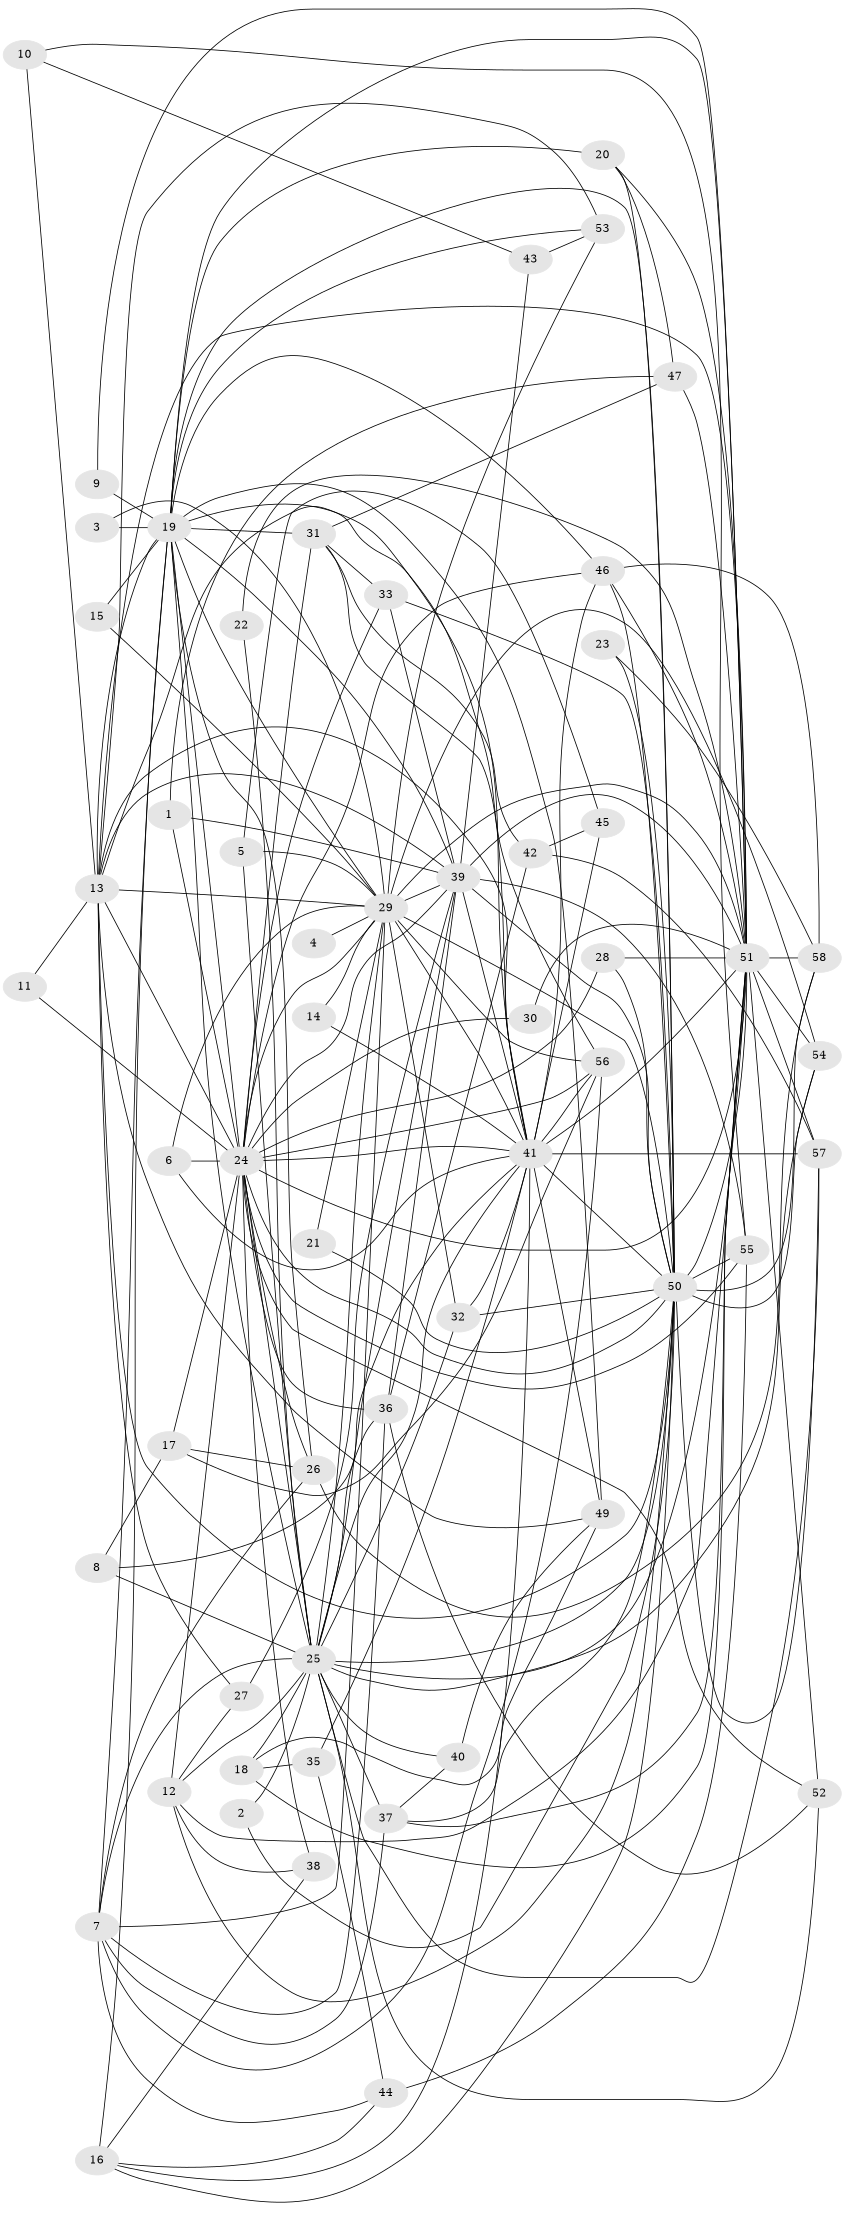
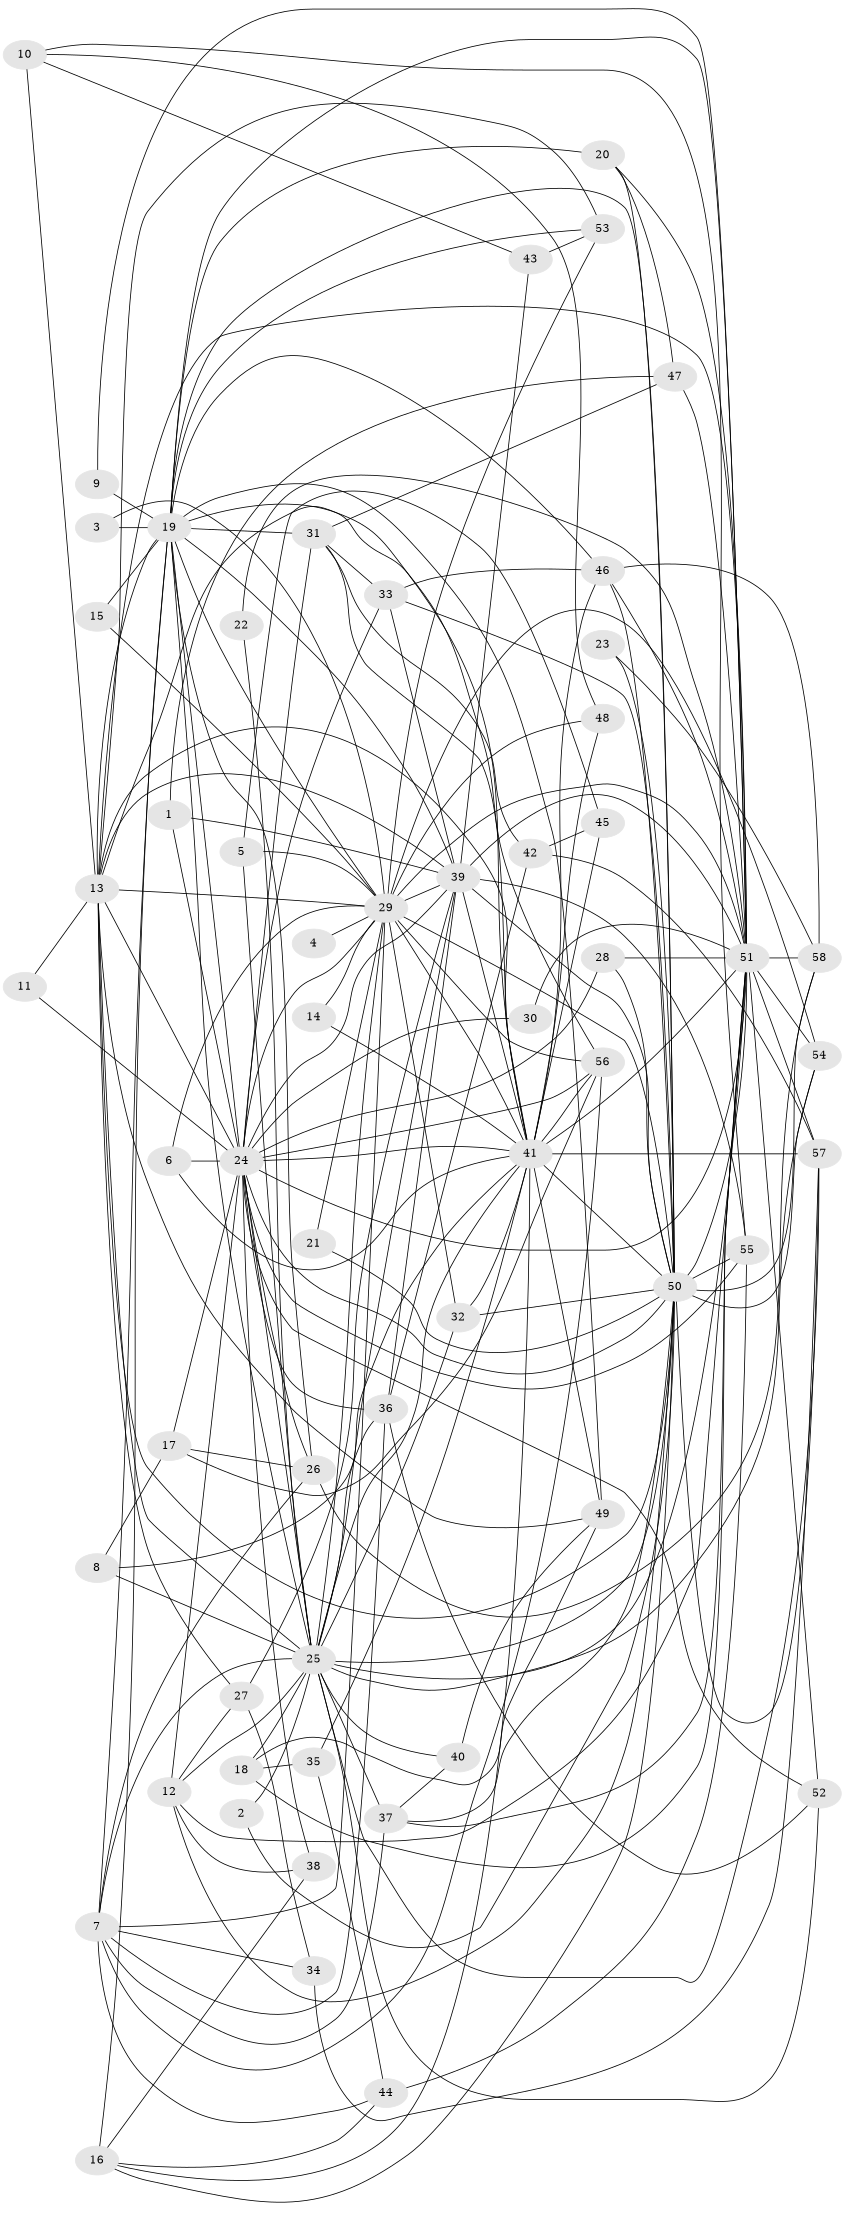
node "48": added
edge "46" -- "24": now "46" -- "33"
edge "13" -- "25": added
node "34": added
